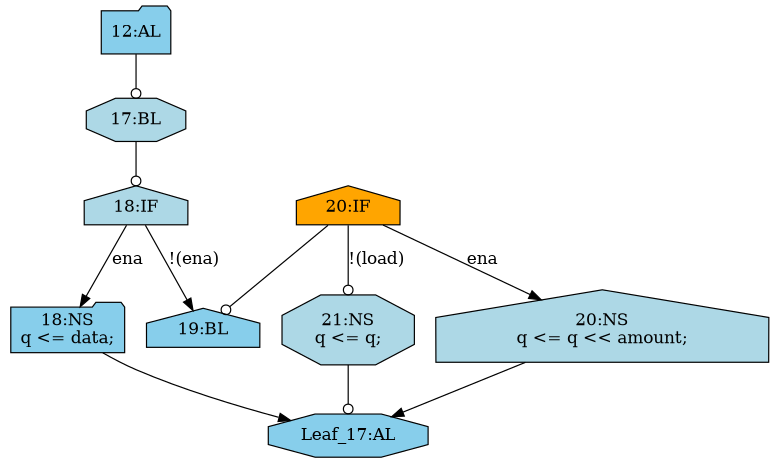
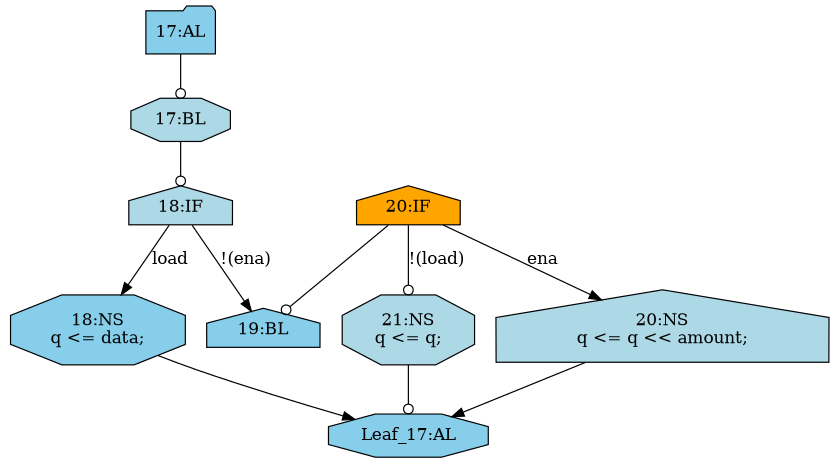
node "12:AL": label "12:AL" -> "17:AL"
edge "18:IF" -> "18:NS q <= data;": label "ena" -> "load"
node "18:NS q <= data;": shape folder -> octagon
